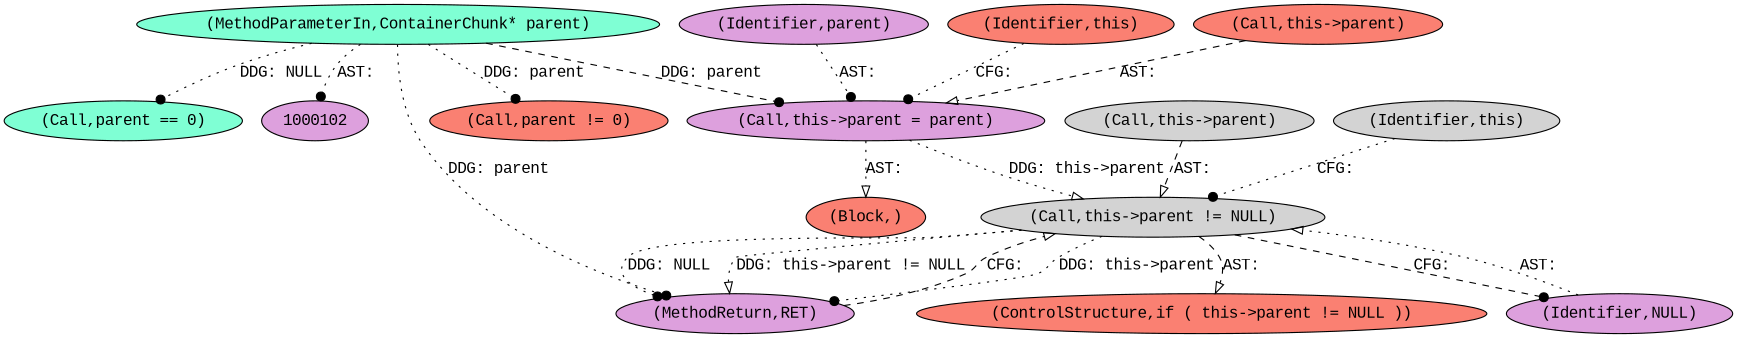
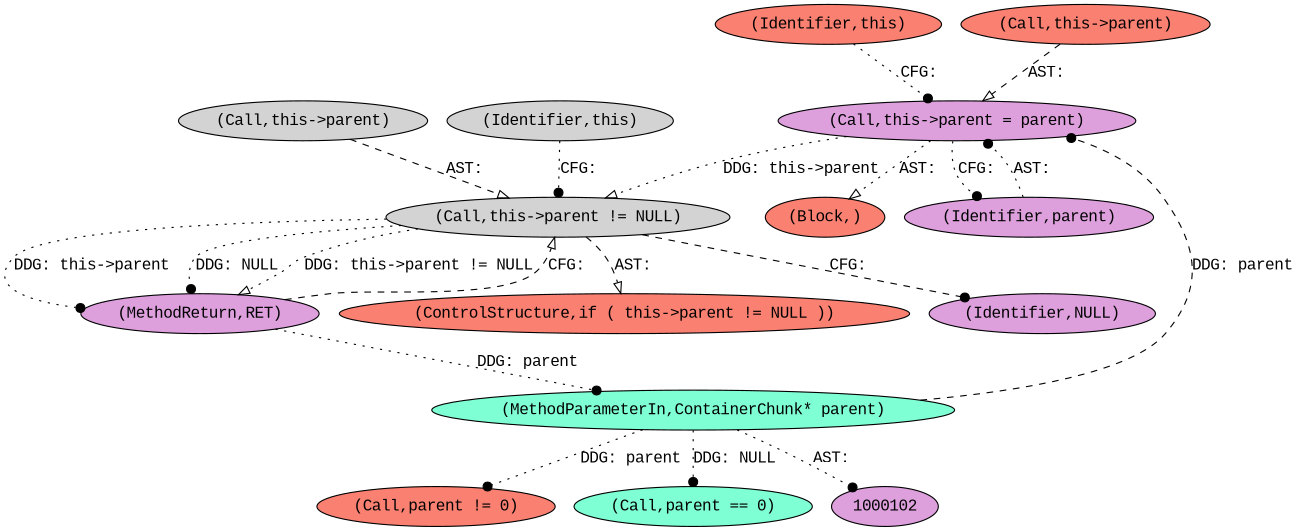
edge "(Call,this->parent = parent)" -> "(Identifier,parent)": added, label "CFG:"
edge "(MethodParameterIn,ContainerChunk* parent)" -> "(MethodReturn,RET)": reversed
edge "(Identifier,NULL)" -> "(Call,this->parent != NULL)": removed, label "AST:"
